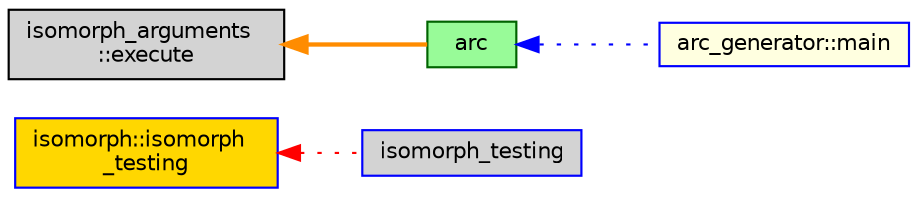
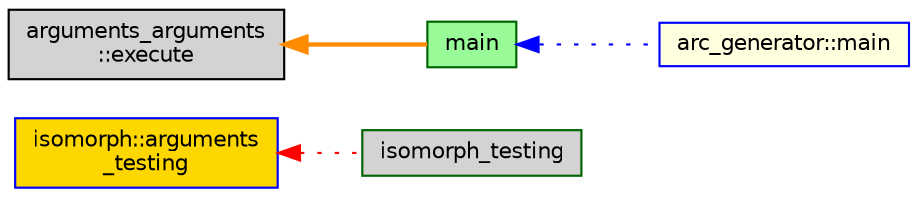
node "isomorph_arguments ::execute": label "isomorph_arguments ::execute" -> "arguments_arguments ::execute"
node "arc": label "arc" -> "main"
node "isomorph::isomorph _testing": label "isomorph::isomorph _testing" -> "isomorph::arguments _testing"
node "isomorph_testing": color blue -> darkgreen
